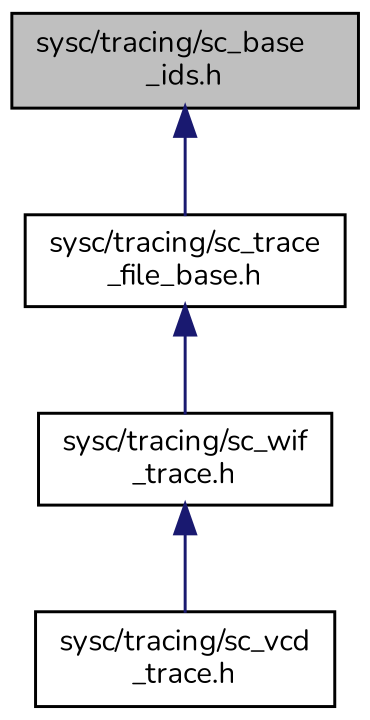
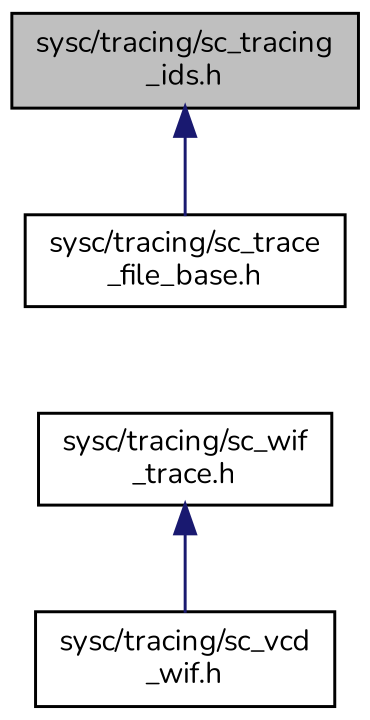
node "sysc/tracing/sc_base _ids.h": label "sysc/tracing/sc_base _ids.h" -> "sysc/tracing/sc_tracing _ids.h"
edge "sysc/tracing/sc_wif _trace.h" -> "sysc/tracing/sc_trace _file_base.h": removed
node "sysc/tracing/sc_vcd _trace.h": label "sysc/tracing/sc_vcd _trace.h" -> "sysc/tracing/sc_vcd _wif.h"
